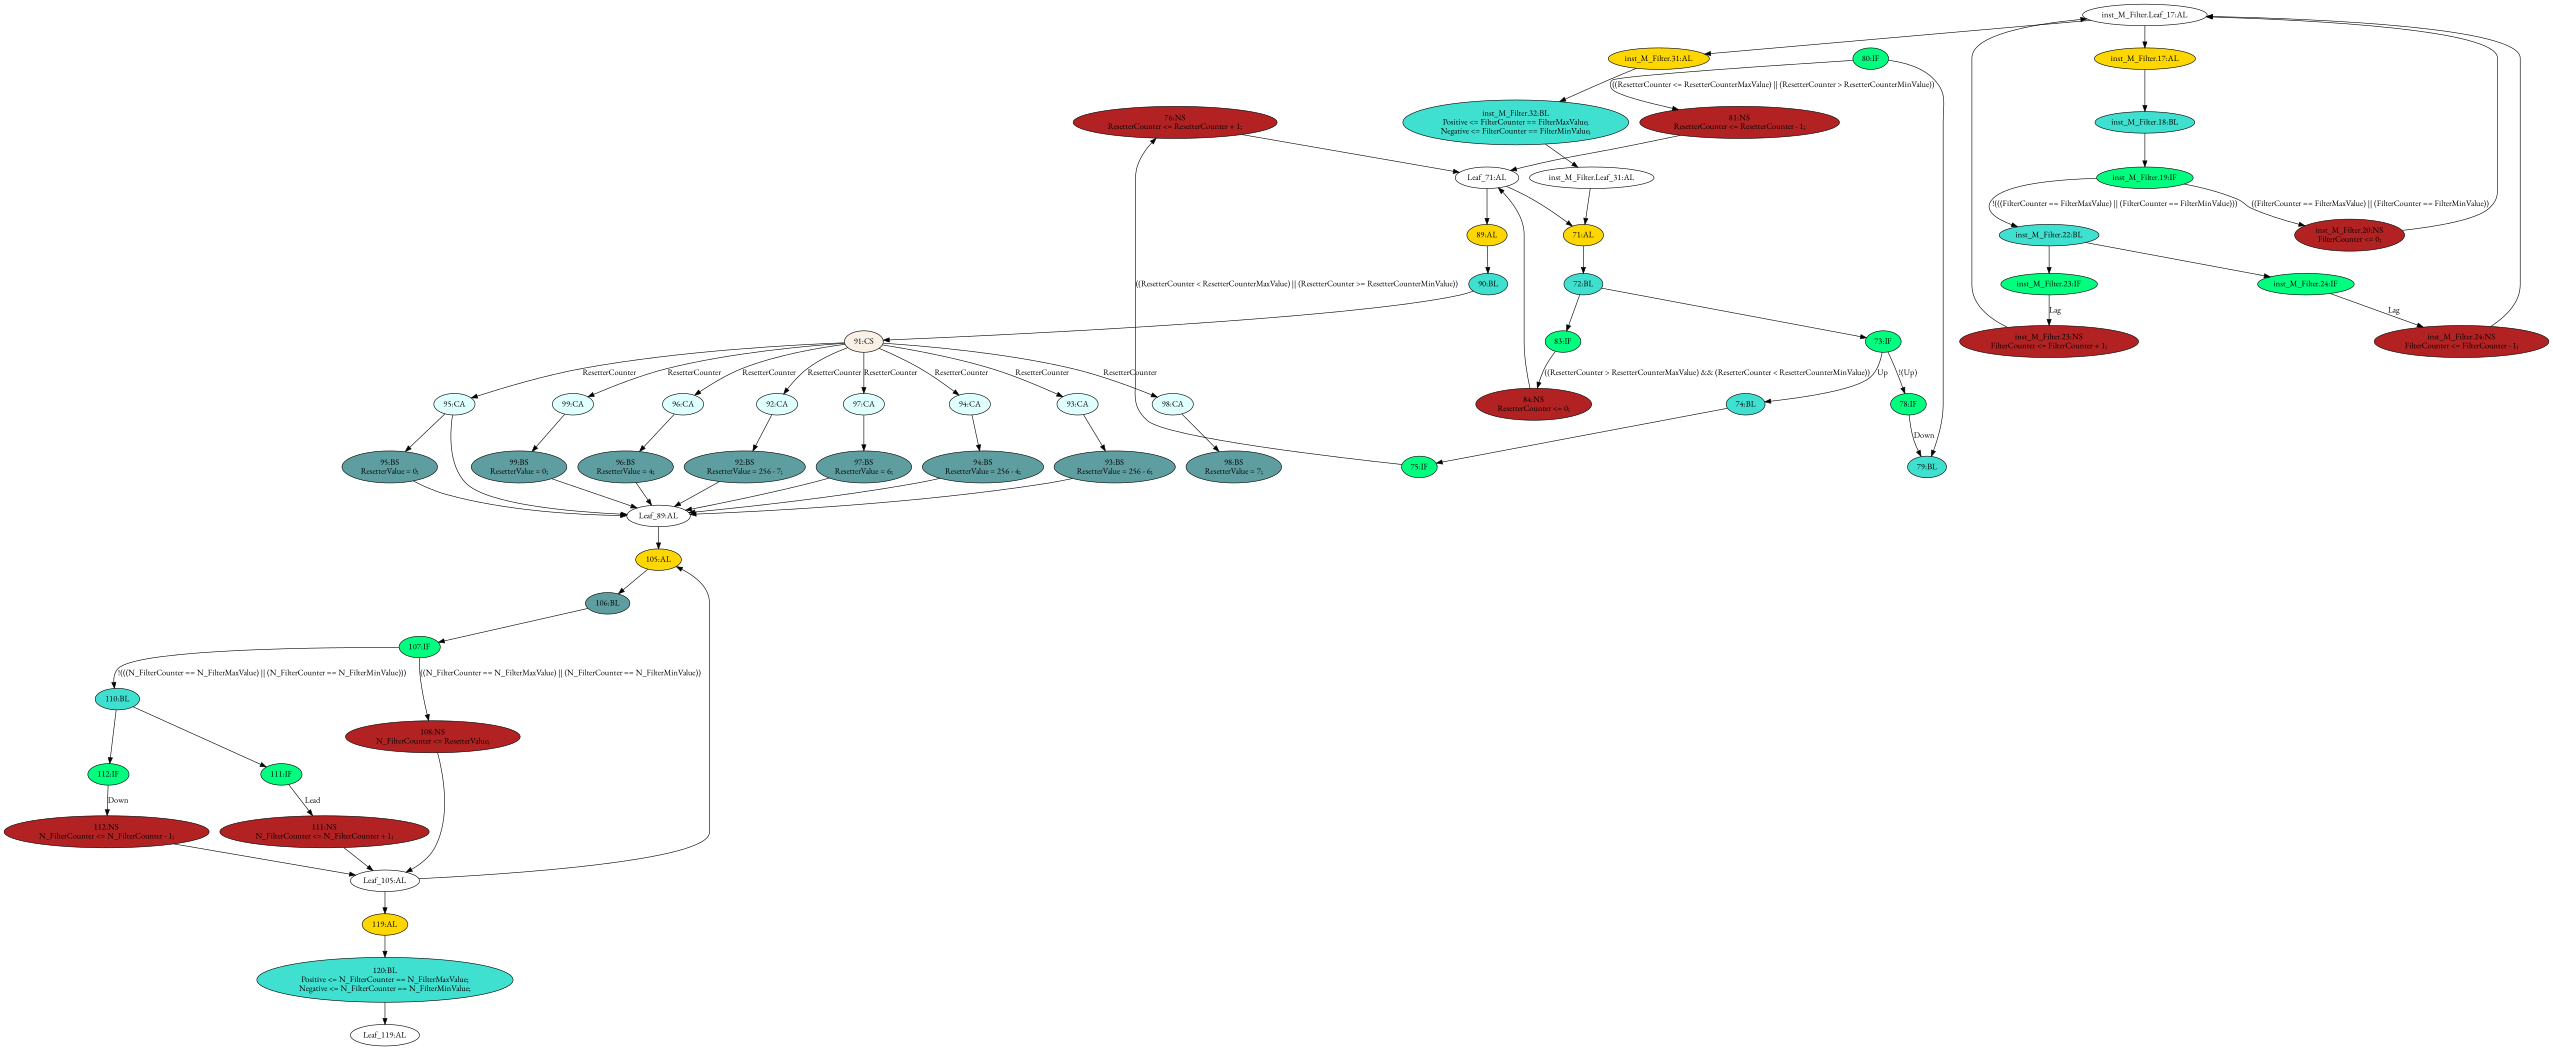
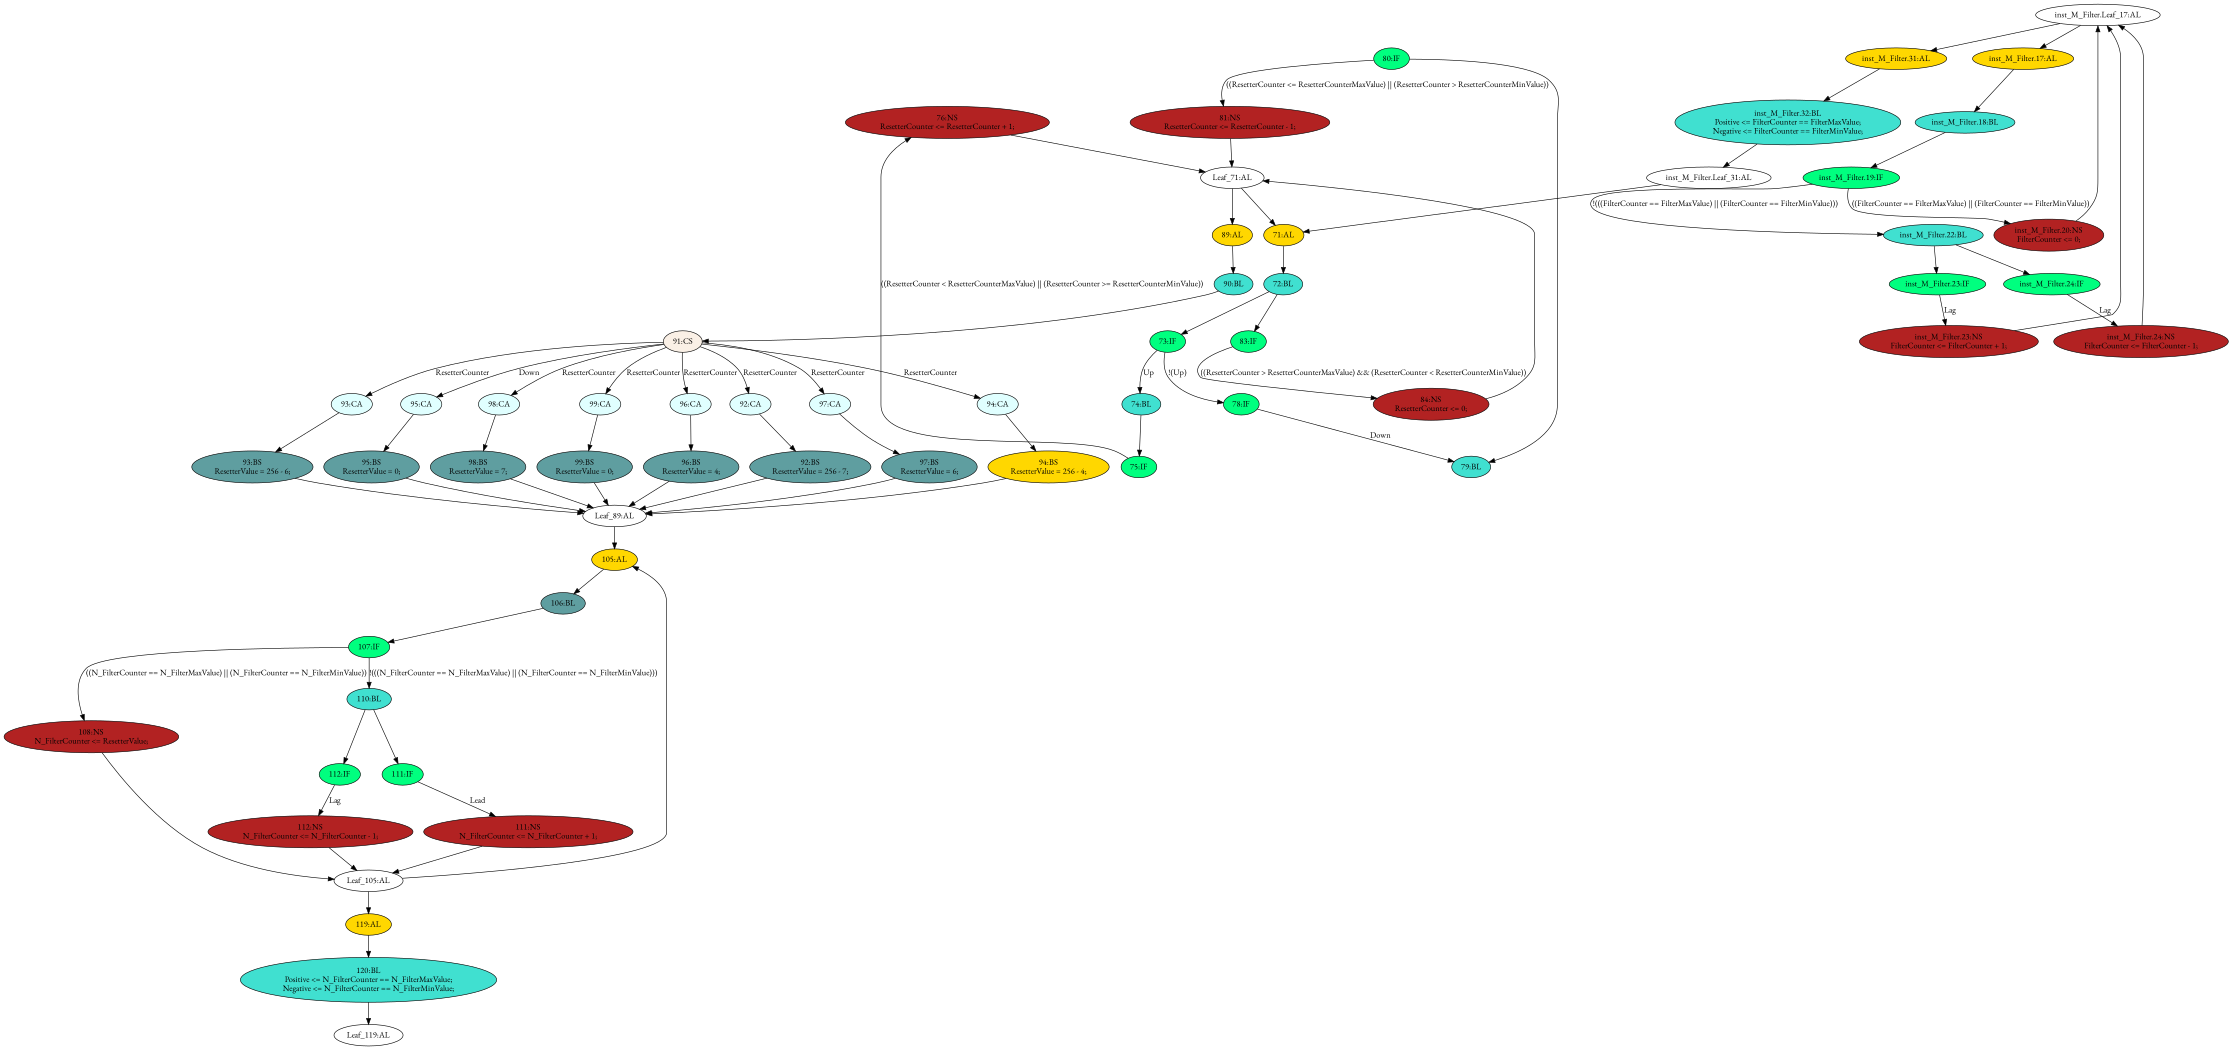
edge "91:CS" -> "95:CA": label "ResetterCounter" -> "Down"
node "94:BS ResetterValue = 256 - 4;": fillcolor cadetblue -> gold
edge "95:CA" -> "Leaf_89:AL": now "98:BS ResetterValue = 7;" -> "Leaf_89:AL"
edge "112:IF" -> "112:NS N_FilterCounter <= N_FilterCounter - 1;": label "Down" -> "Lag"
